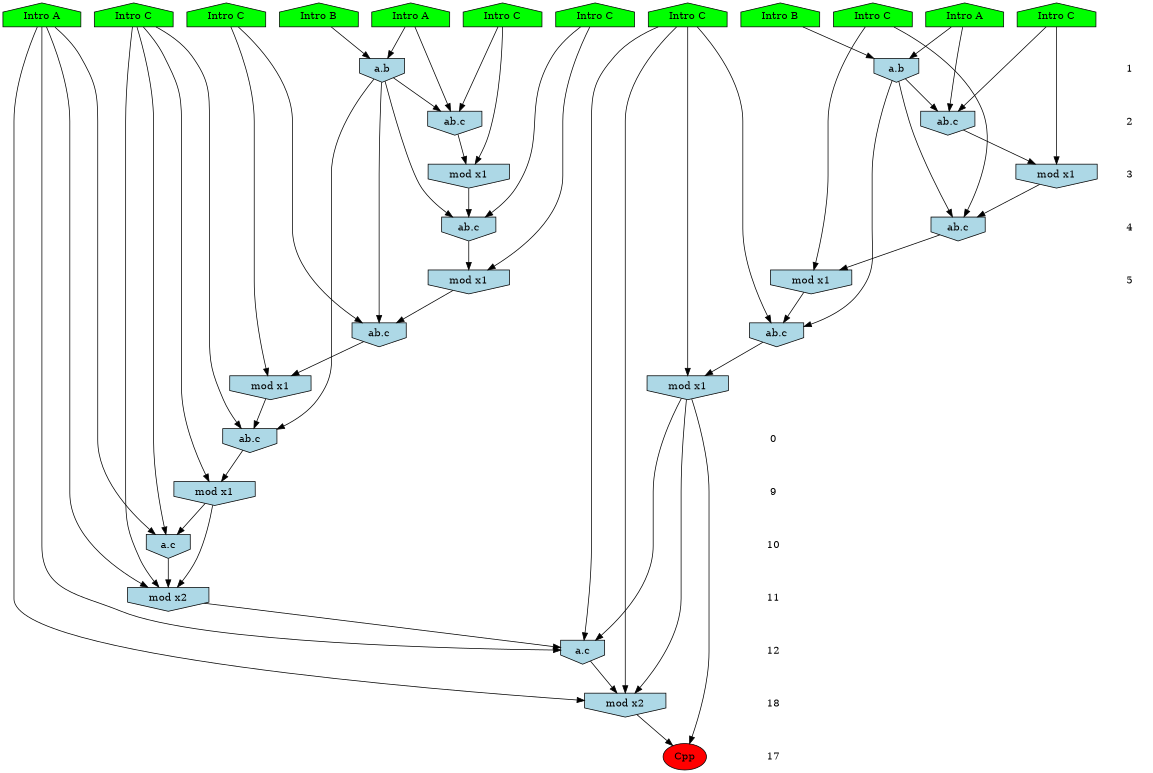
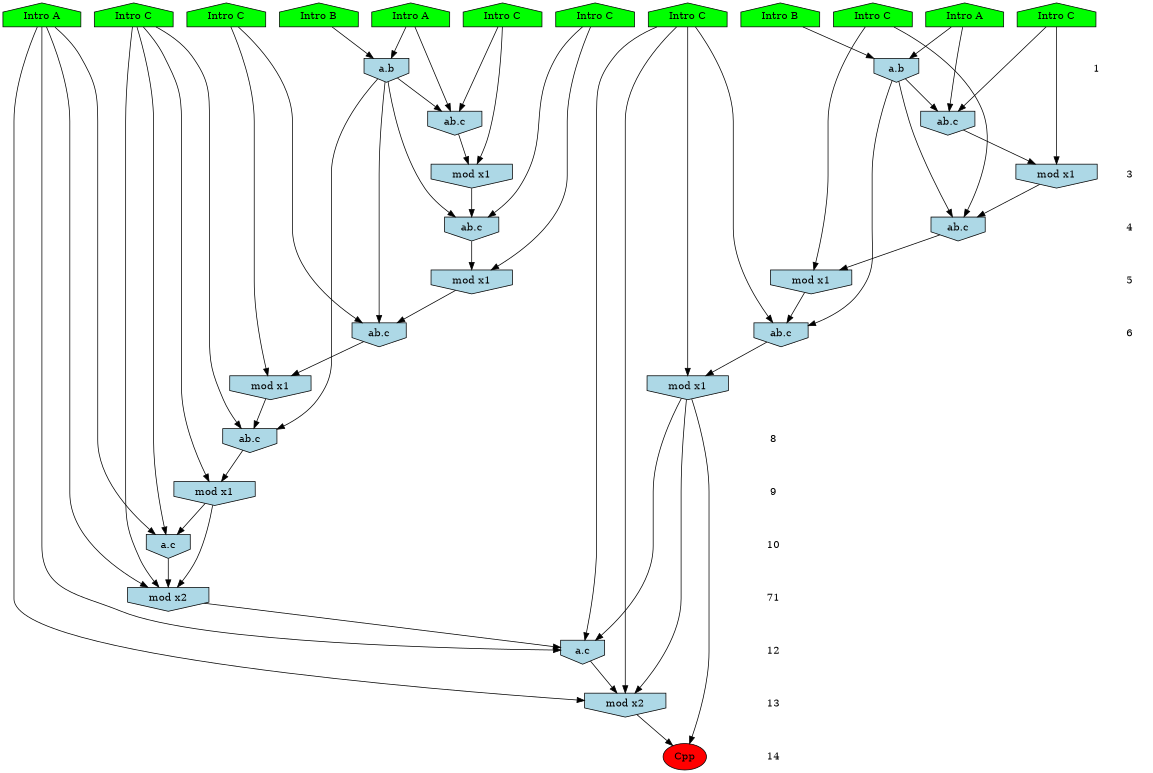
node "2": removed
node "6": added
node "0": label "0" -> "8"
node "11": label "11" -> "71"
node "18": label "18" -> "13"
node "17": label "17" -> "14"
